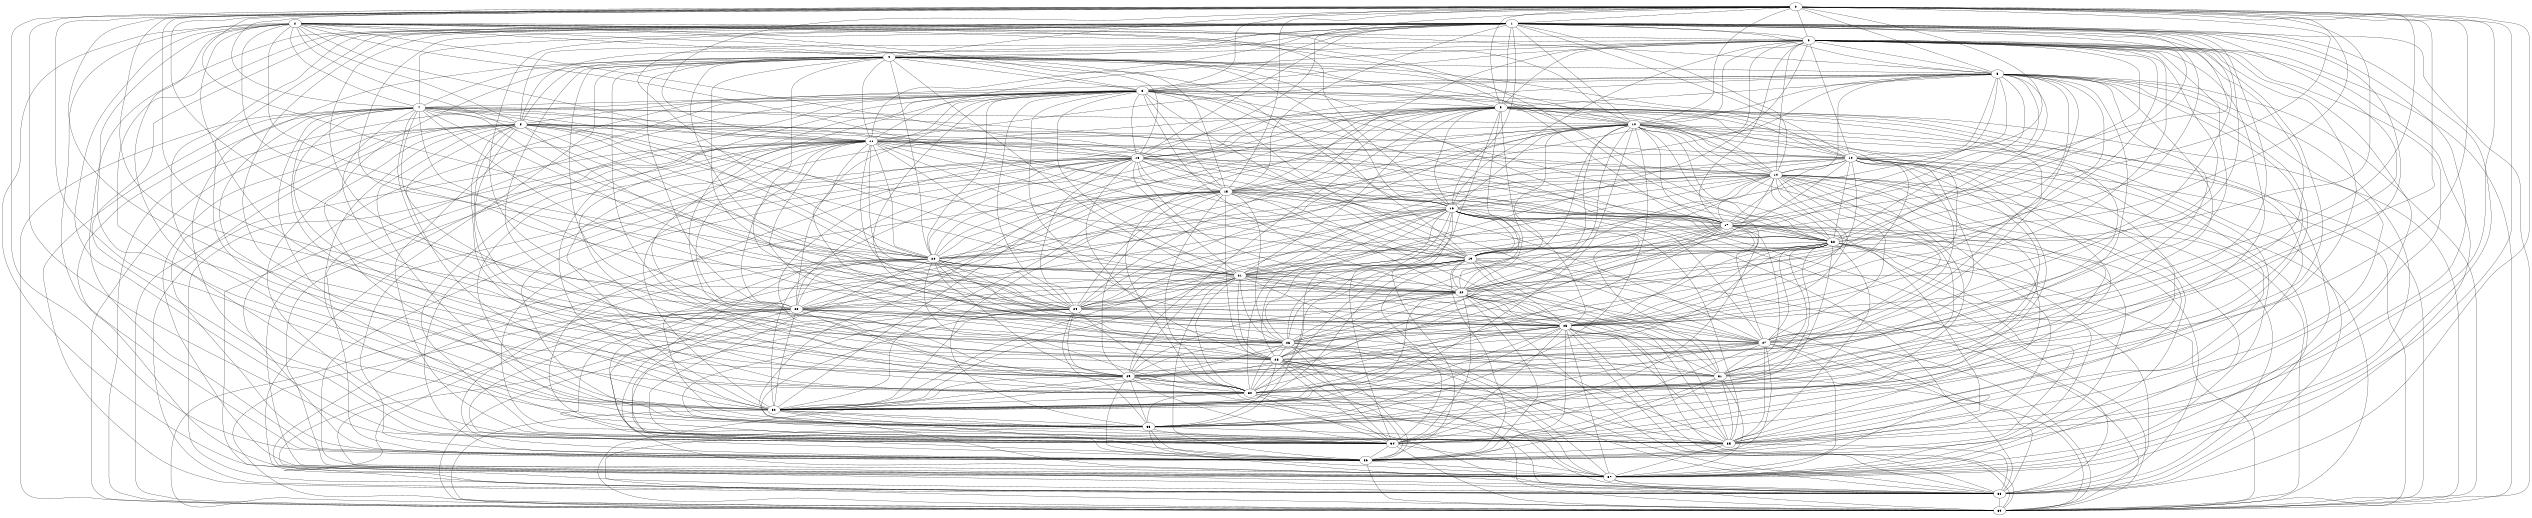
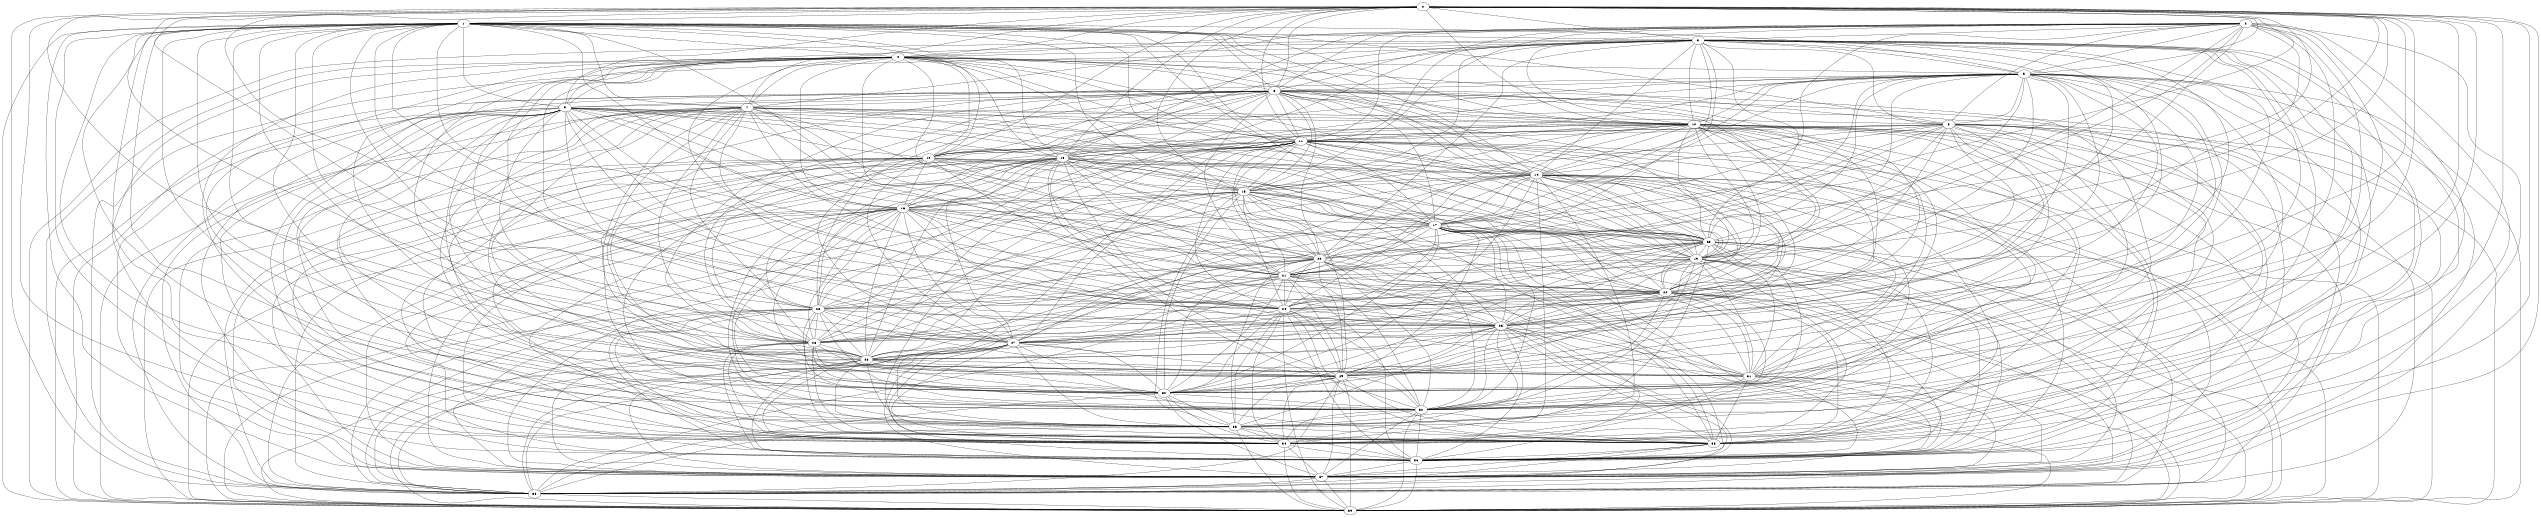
edge "2" -- "20": removed
edge "14" -- "20": now "14" -- "4"
edge "13" -- "26": added
edge "8" -- "32": now "17" -- "32"
